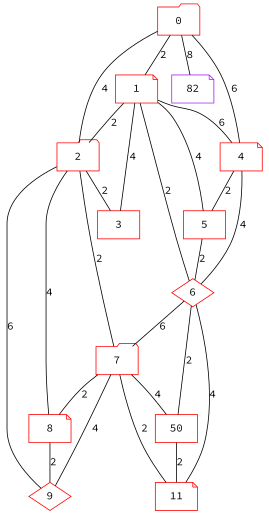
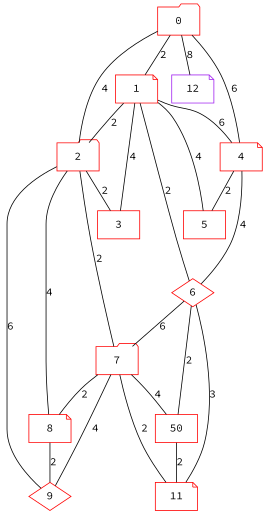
node "82": label "82" -> "12"
edge "5" -- "6": removed, label "2"
edge "6" -- "11": label "4" -> "3"
